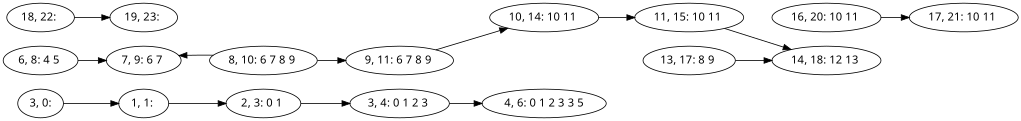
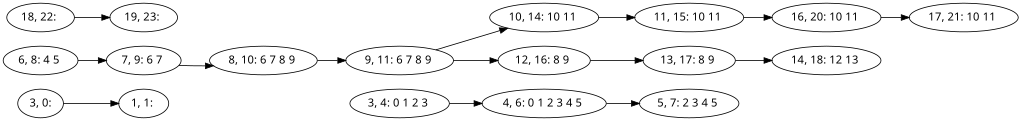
edge "11, 15: 10 11" -> "14, 18: 12 13": now "11, 15: 10 11" -> "16, 20: 10 11"
edge "8, 10: 6 7 8 9" -> "7, 9: 6 7": reversed
node "12, 16: 8 9": added
node "2, 3: 0 1": removed
node "4, 6: 0 1 2 3 3 5": label "4, 6: 0 1 2 3 3 5" -> "4, 6: 0 1 2 3 4 5"
node "5, 7: 2 3 4 5": added
